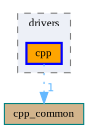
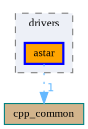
node "cpp": label "cpp" -> "astar"
